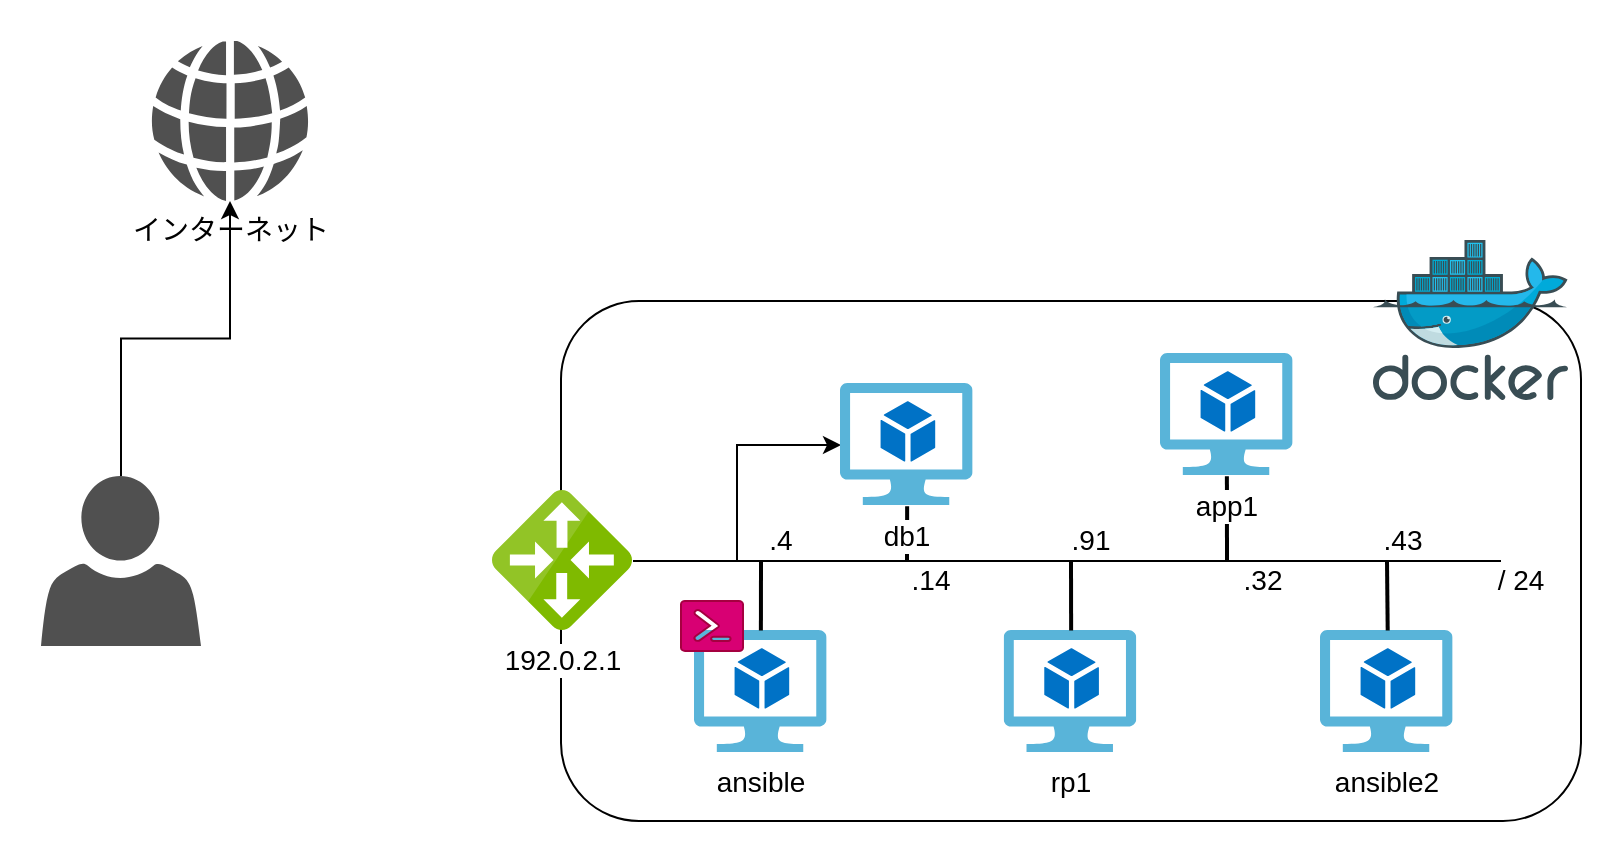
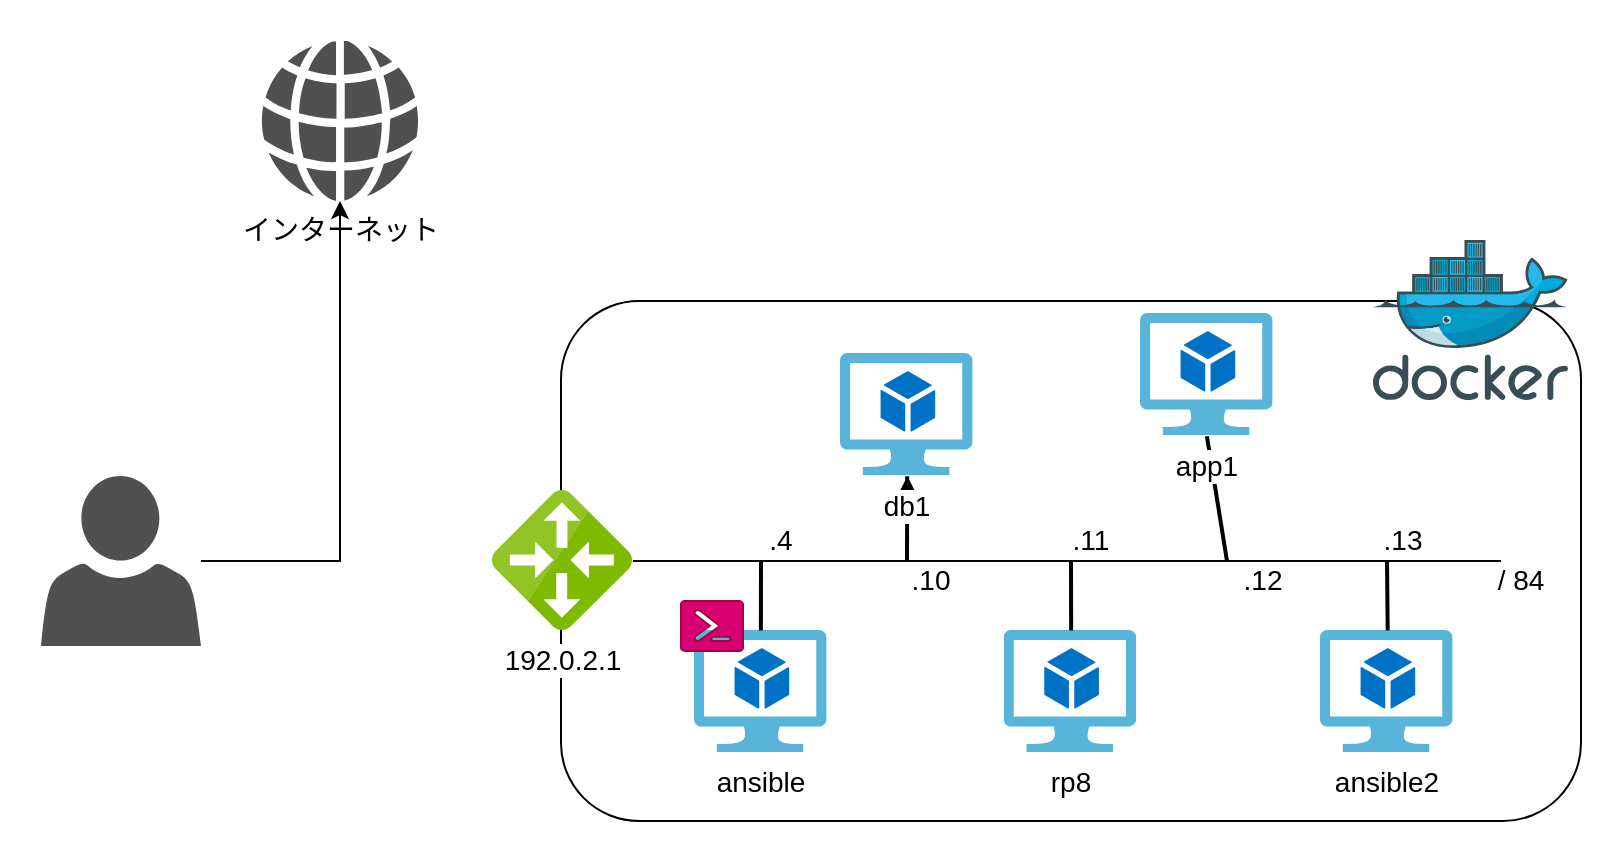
node "インターネット": moved (230, 121) -> (340, 121)
node "app1": moved (1227, 415) -> (1207, 375)
node "db1": moved (907, 445) -> (907, 415)
node ".91": label ".91" -> ".11"
node ".43": label ".43" -> ".13"
node ".14": label ".14" -> ".10"
node ".32": label ".32" -> ".12"
node "/ 24": label "/ 24" -> "/ 84"
node "rp1": label "rp1" -> "rp8"
